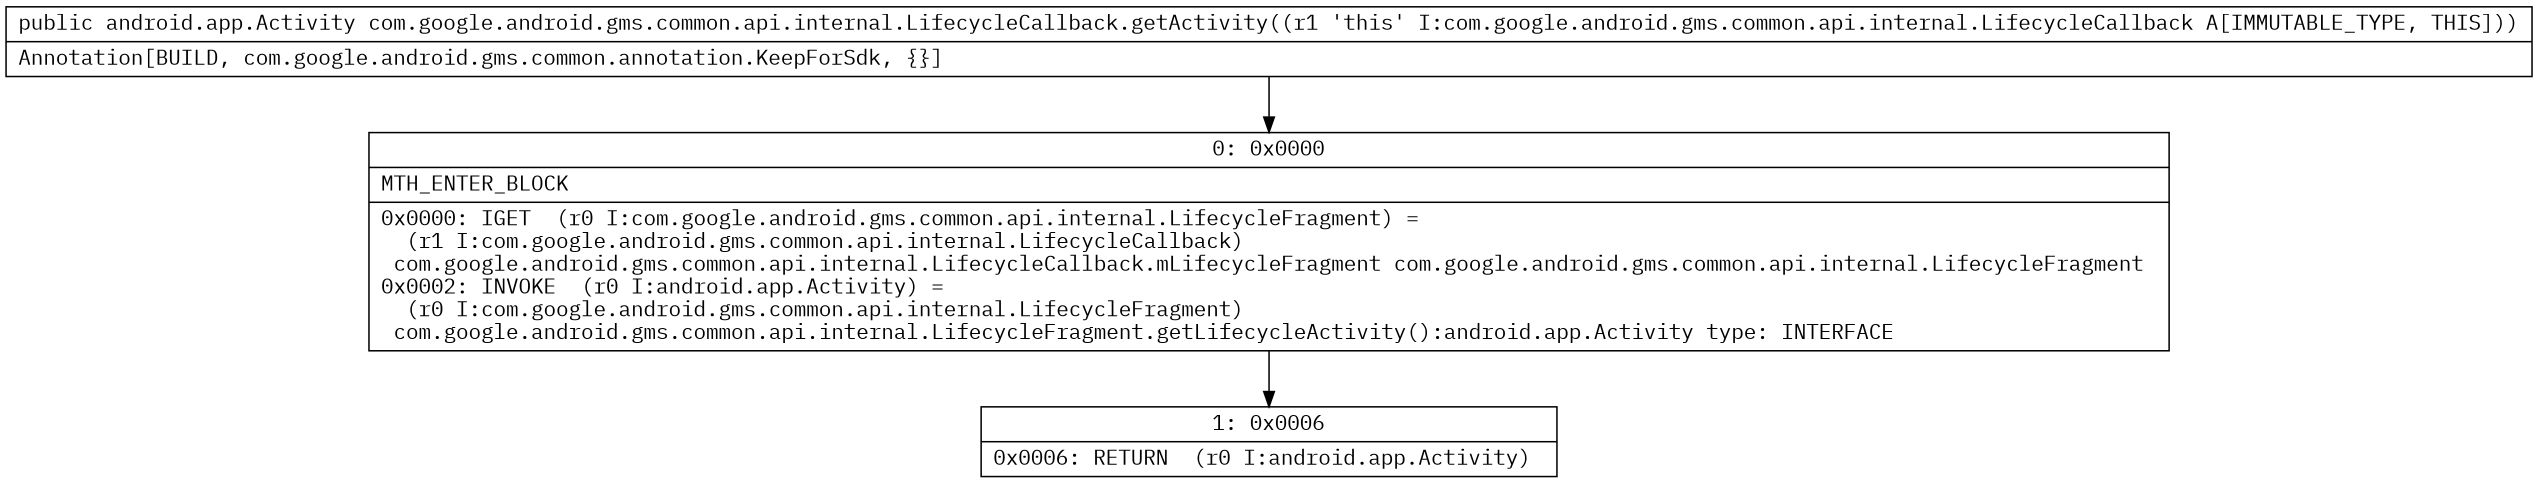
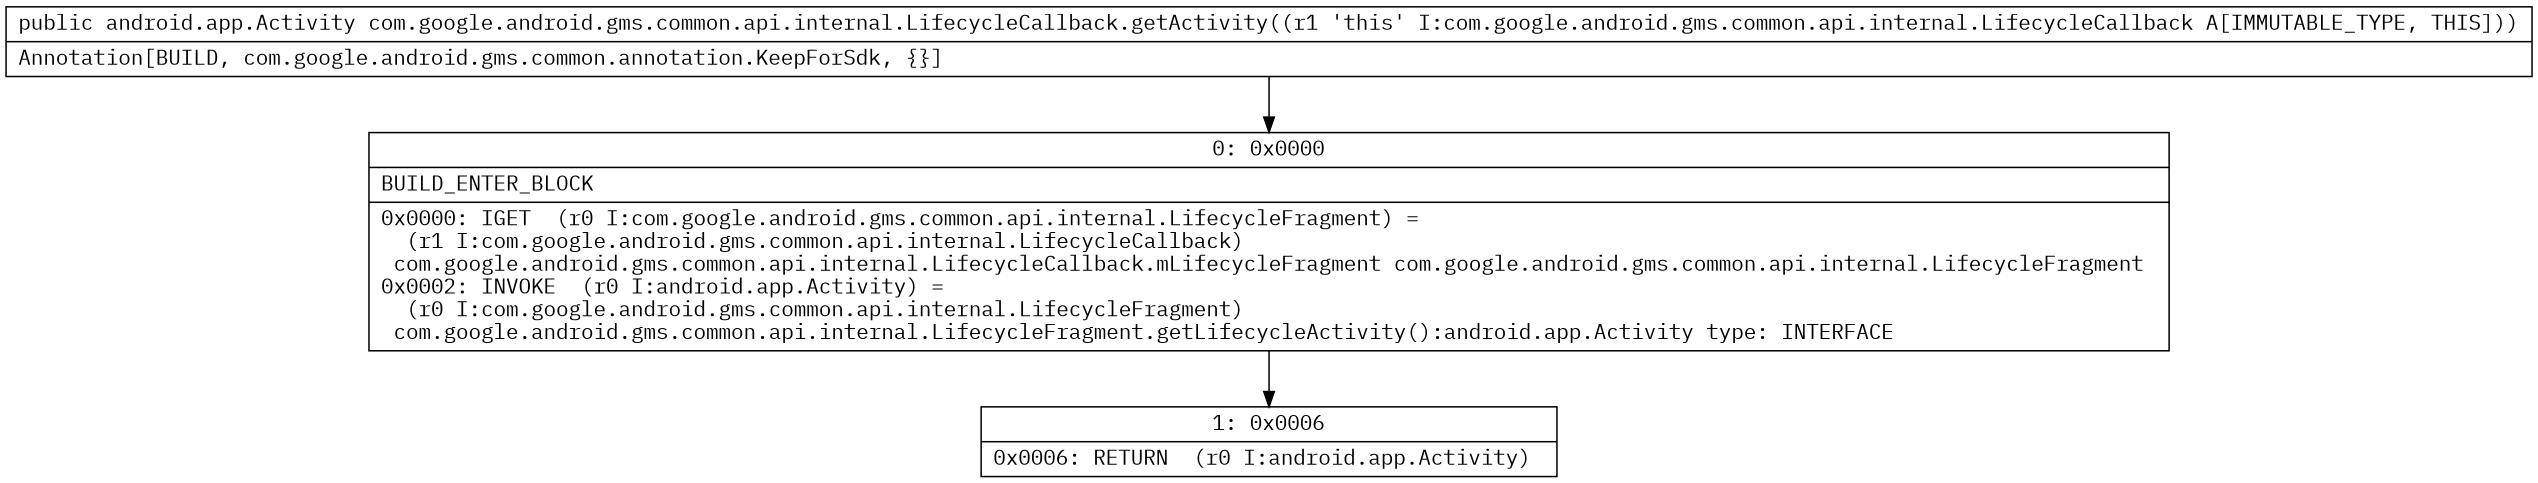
node "0: 0x0000": text "MTH_ENTER_BLOCK" -> "BUILD_ENTER_BLOCK"
